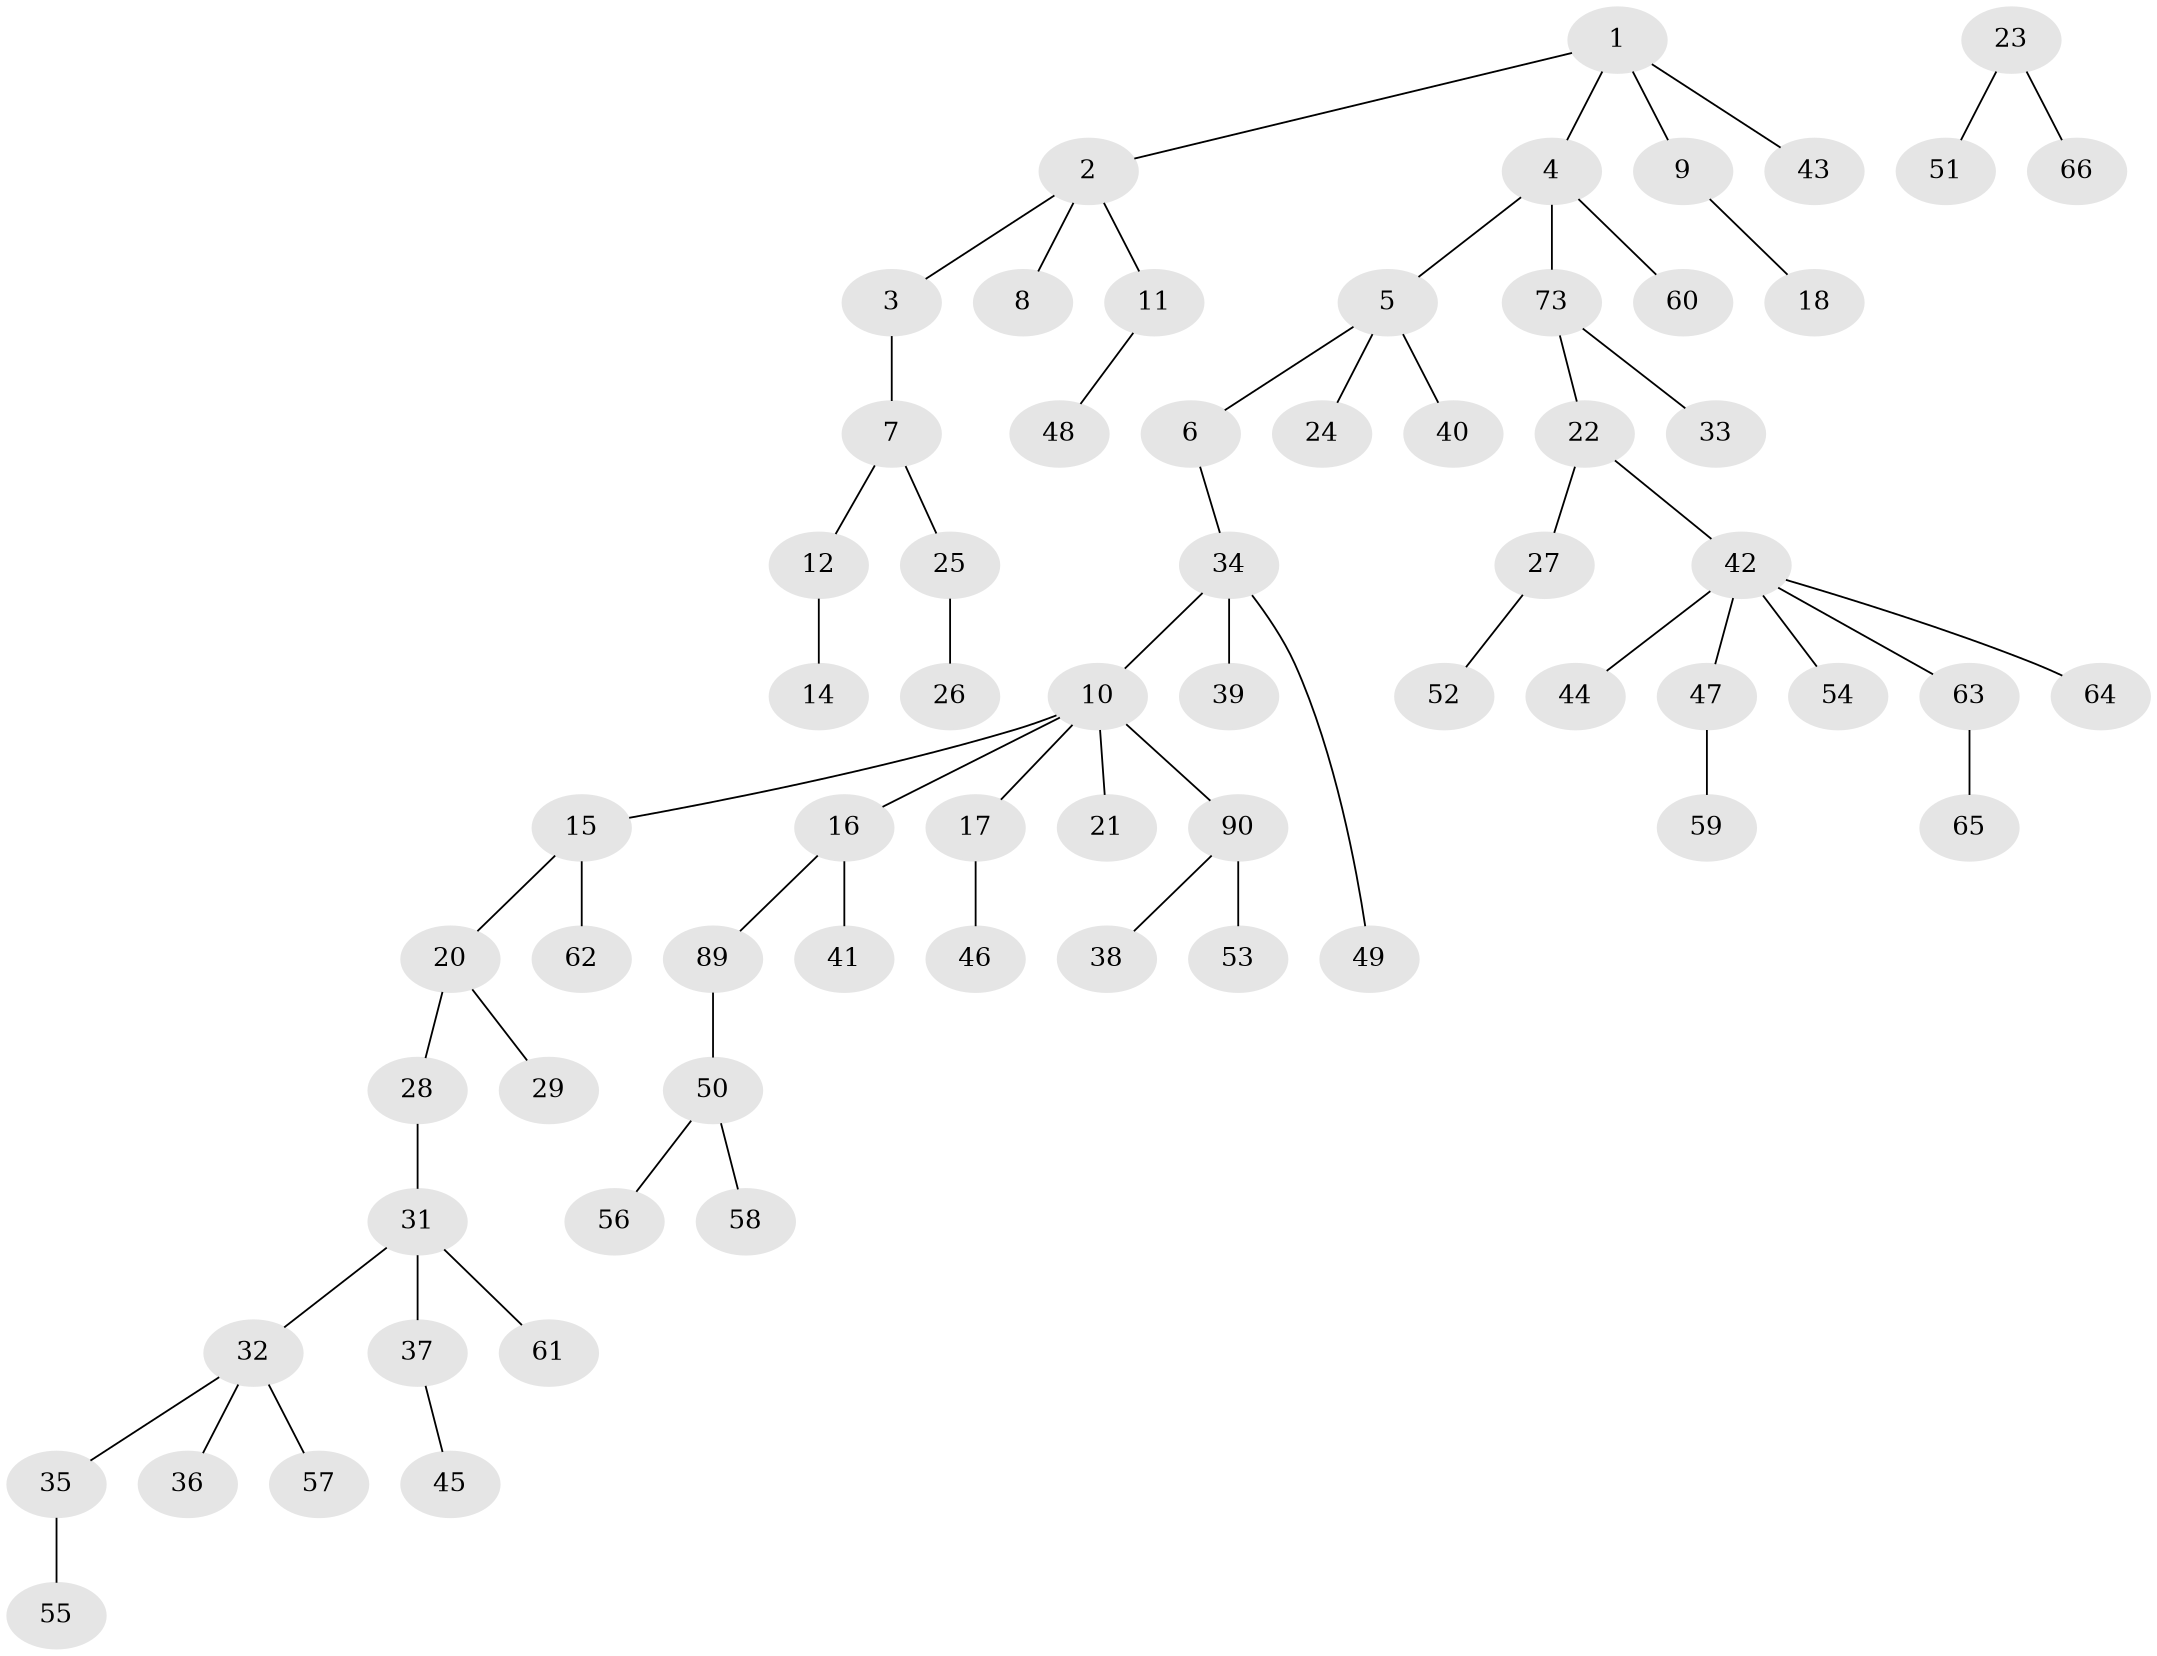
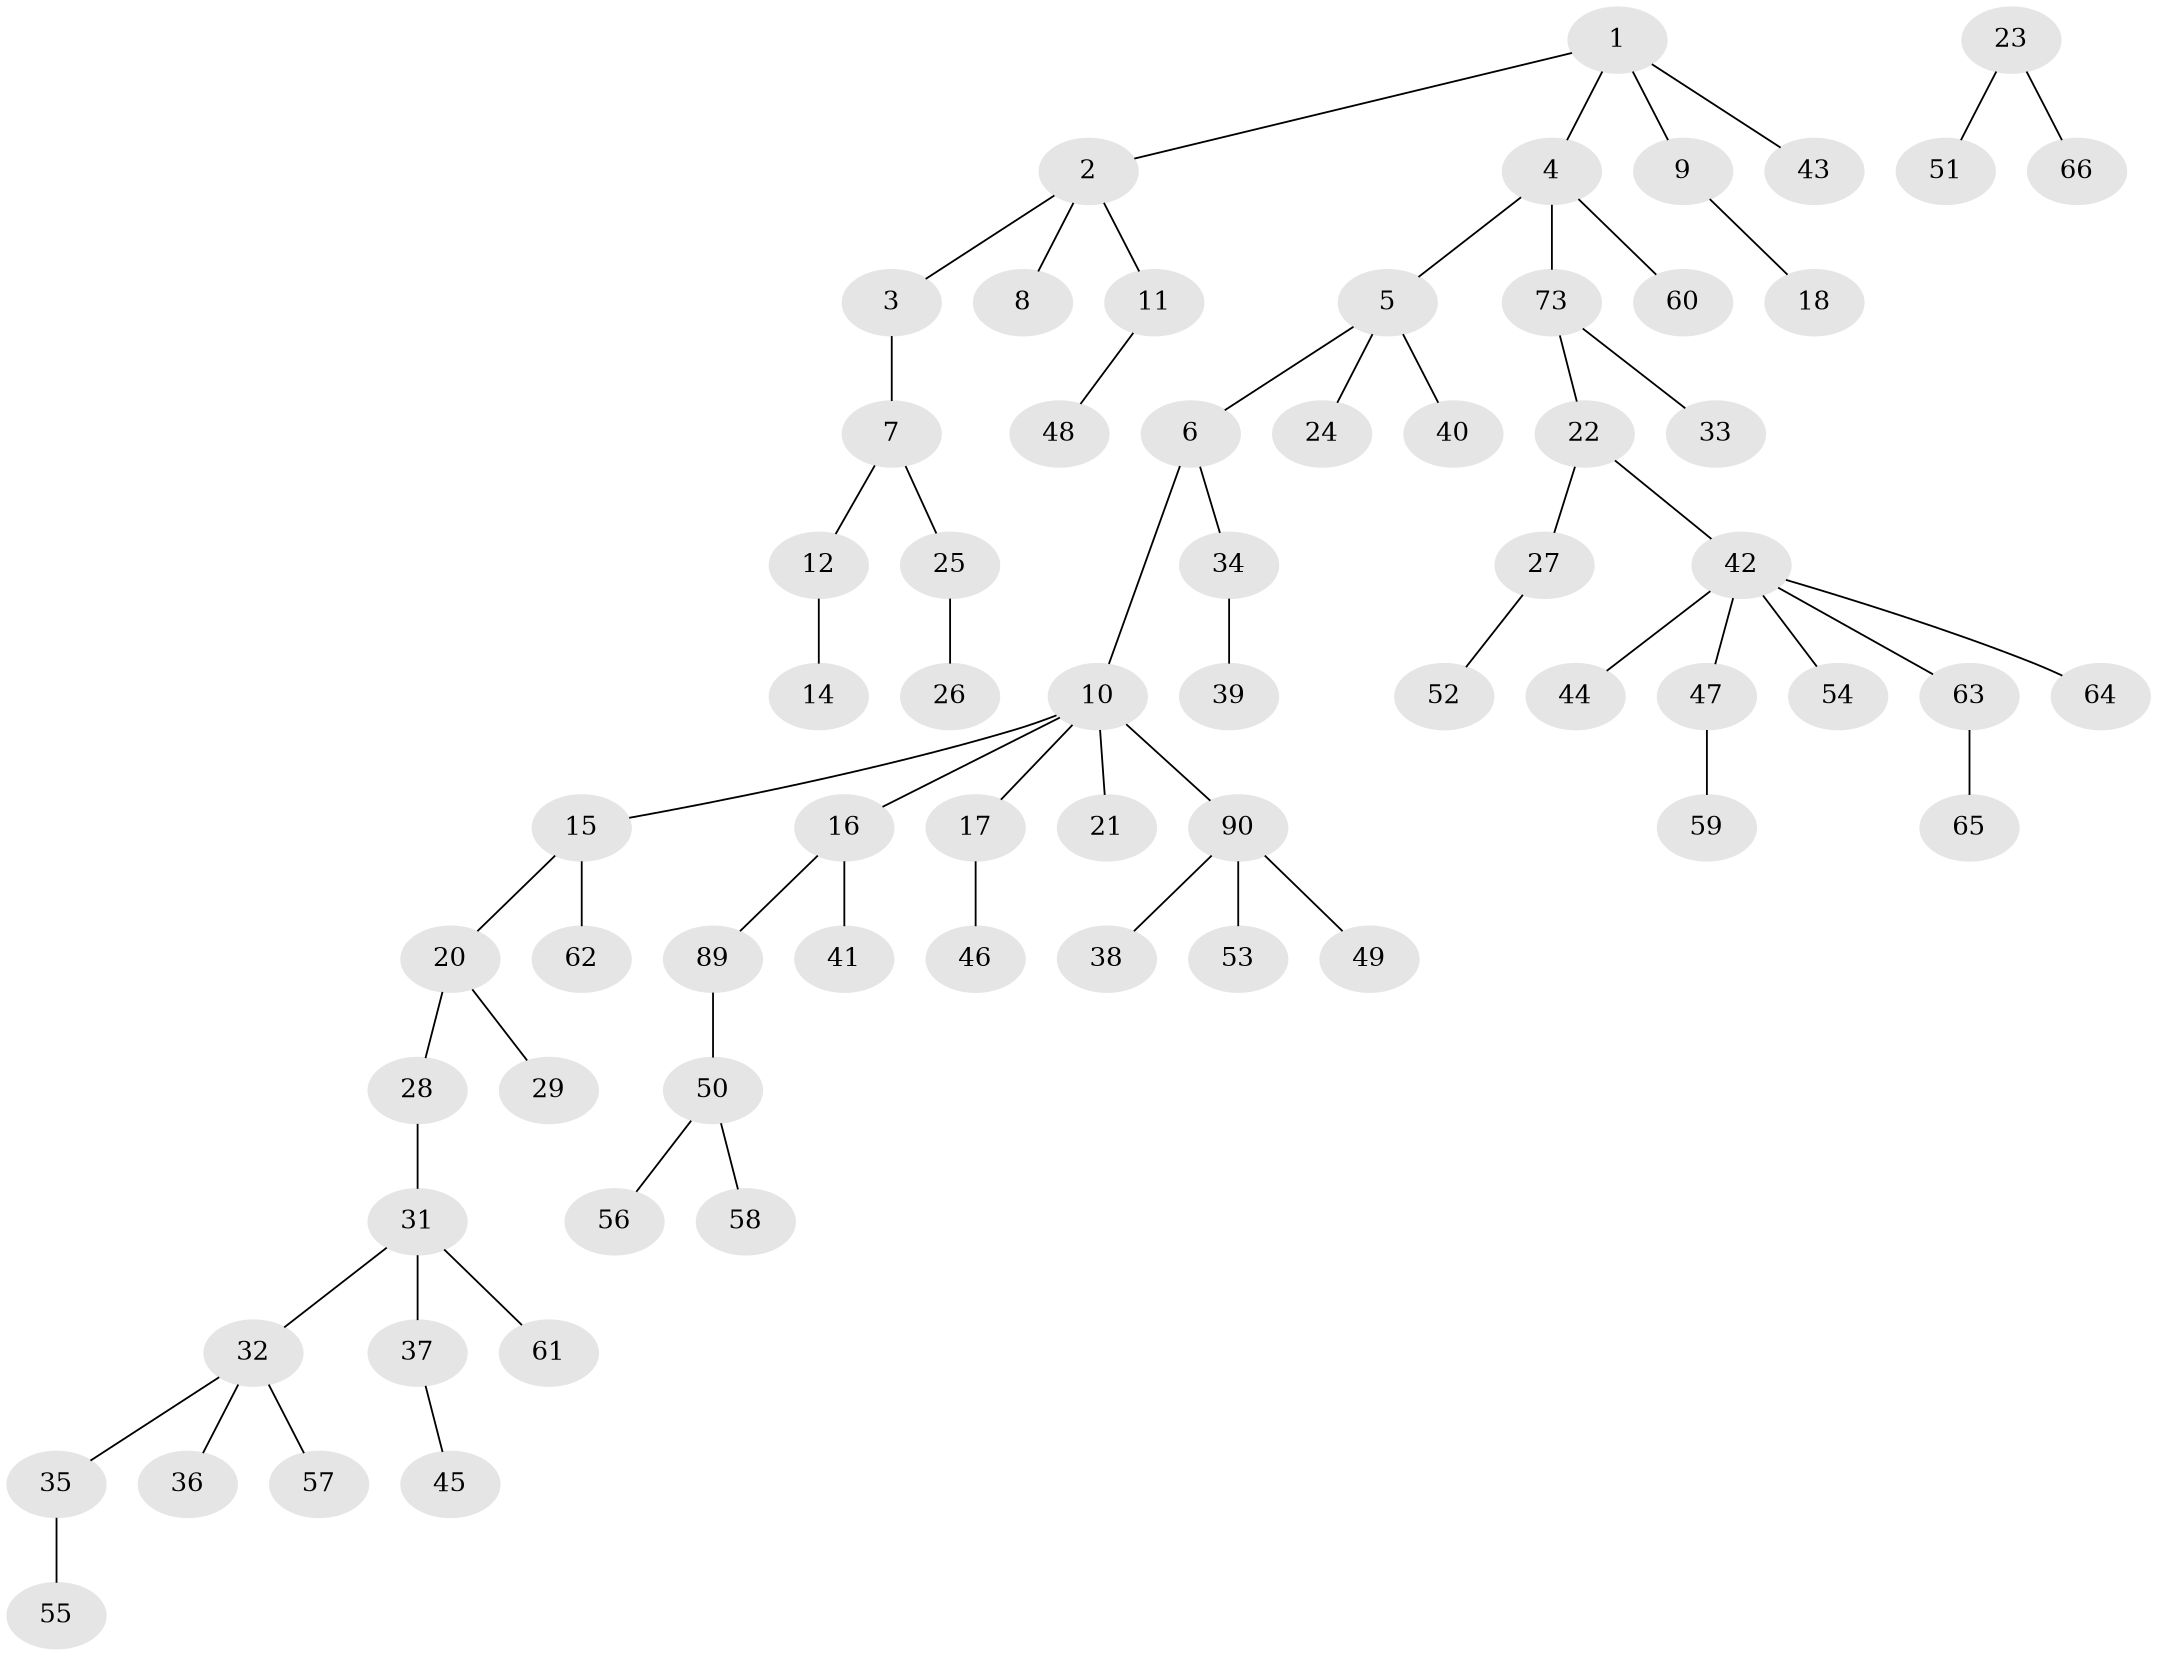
edge "34" -- "10": now "6" -- "10"
edge "34" -- "49": now "90" -- "49"
